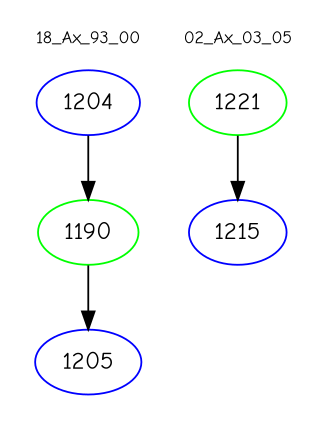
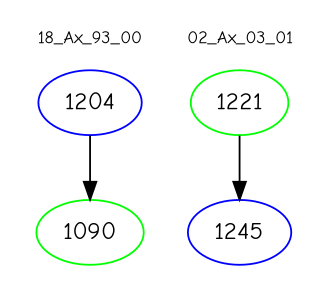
cluster "02_Ax_03_05": label "02_Ax_03_05" -> "02_Ax_03_01"
node "1190": label "1190" -> "1090"
node "1215": label "1215" -> "1245"
node "1205": removed
